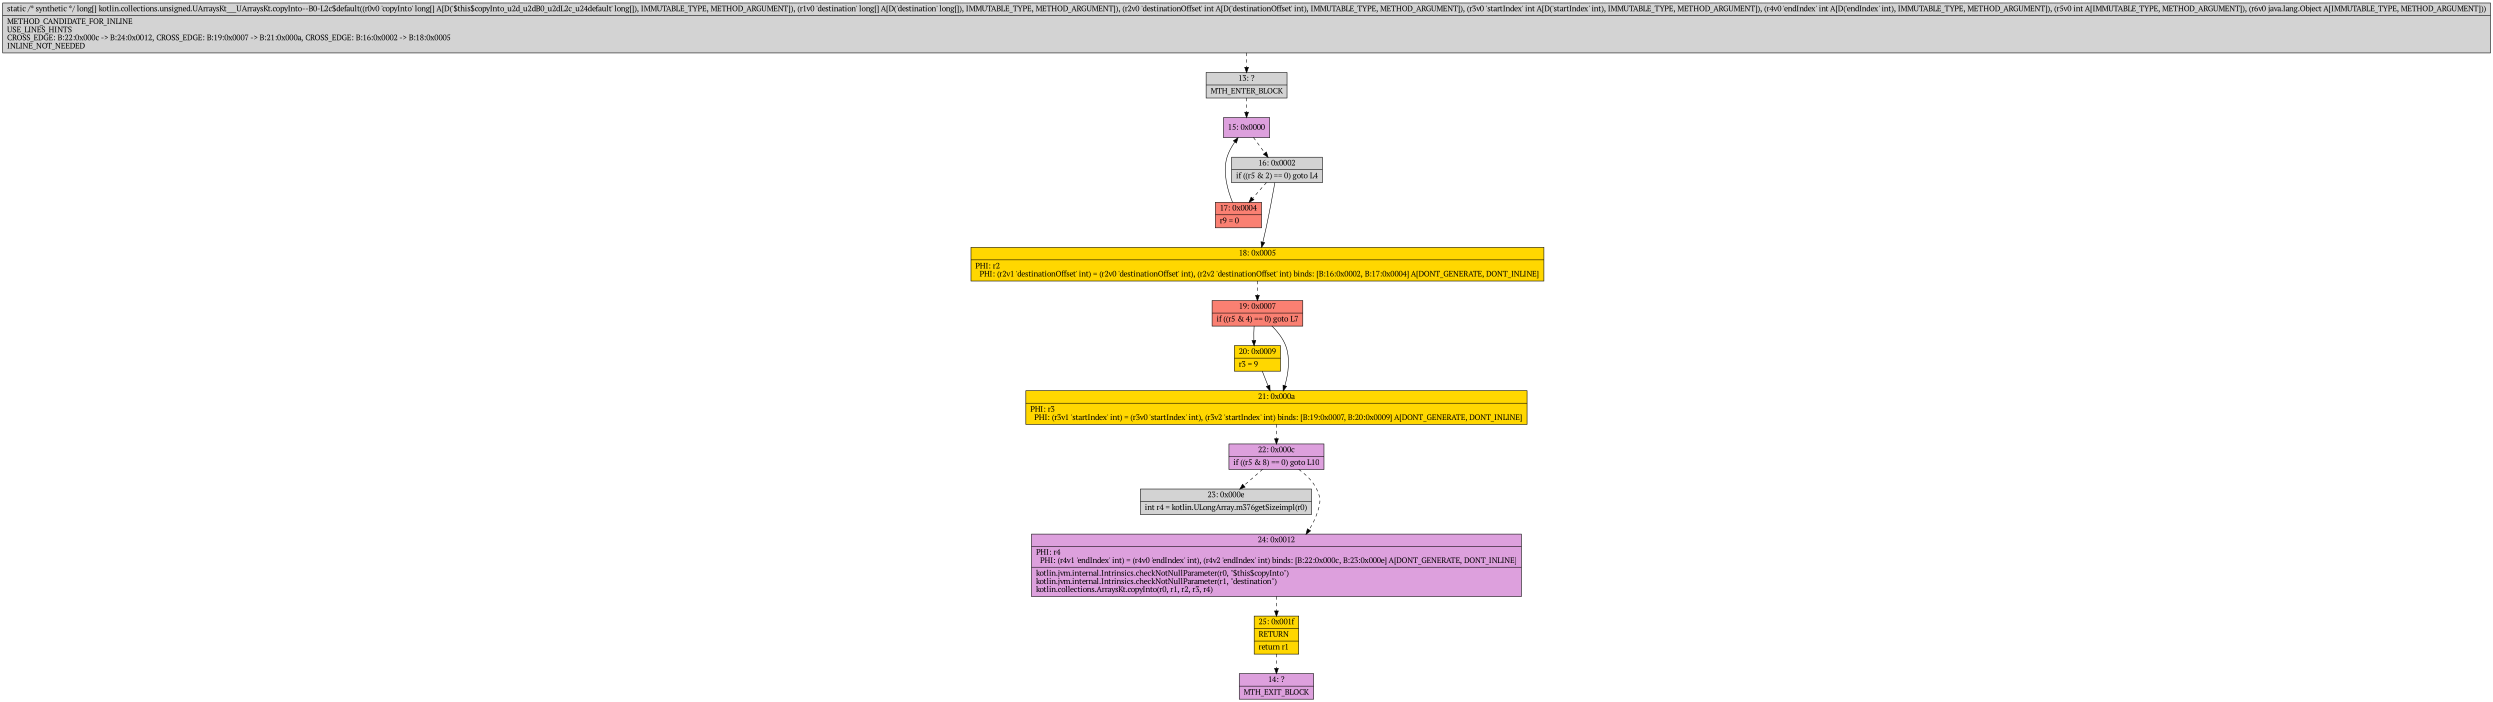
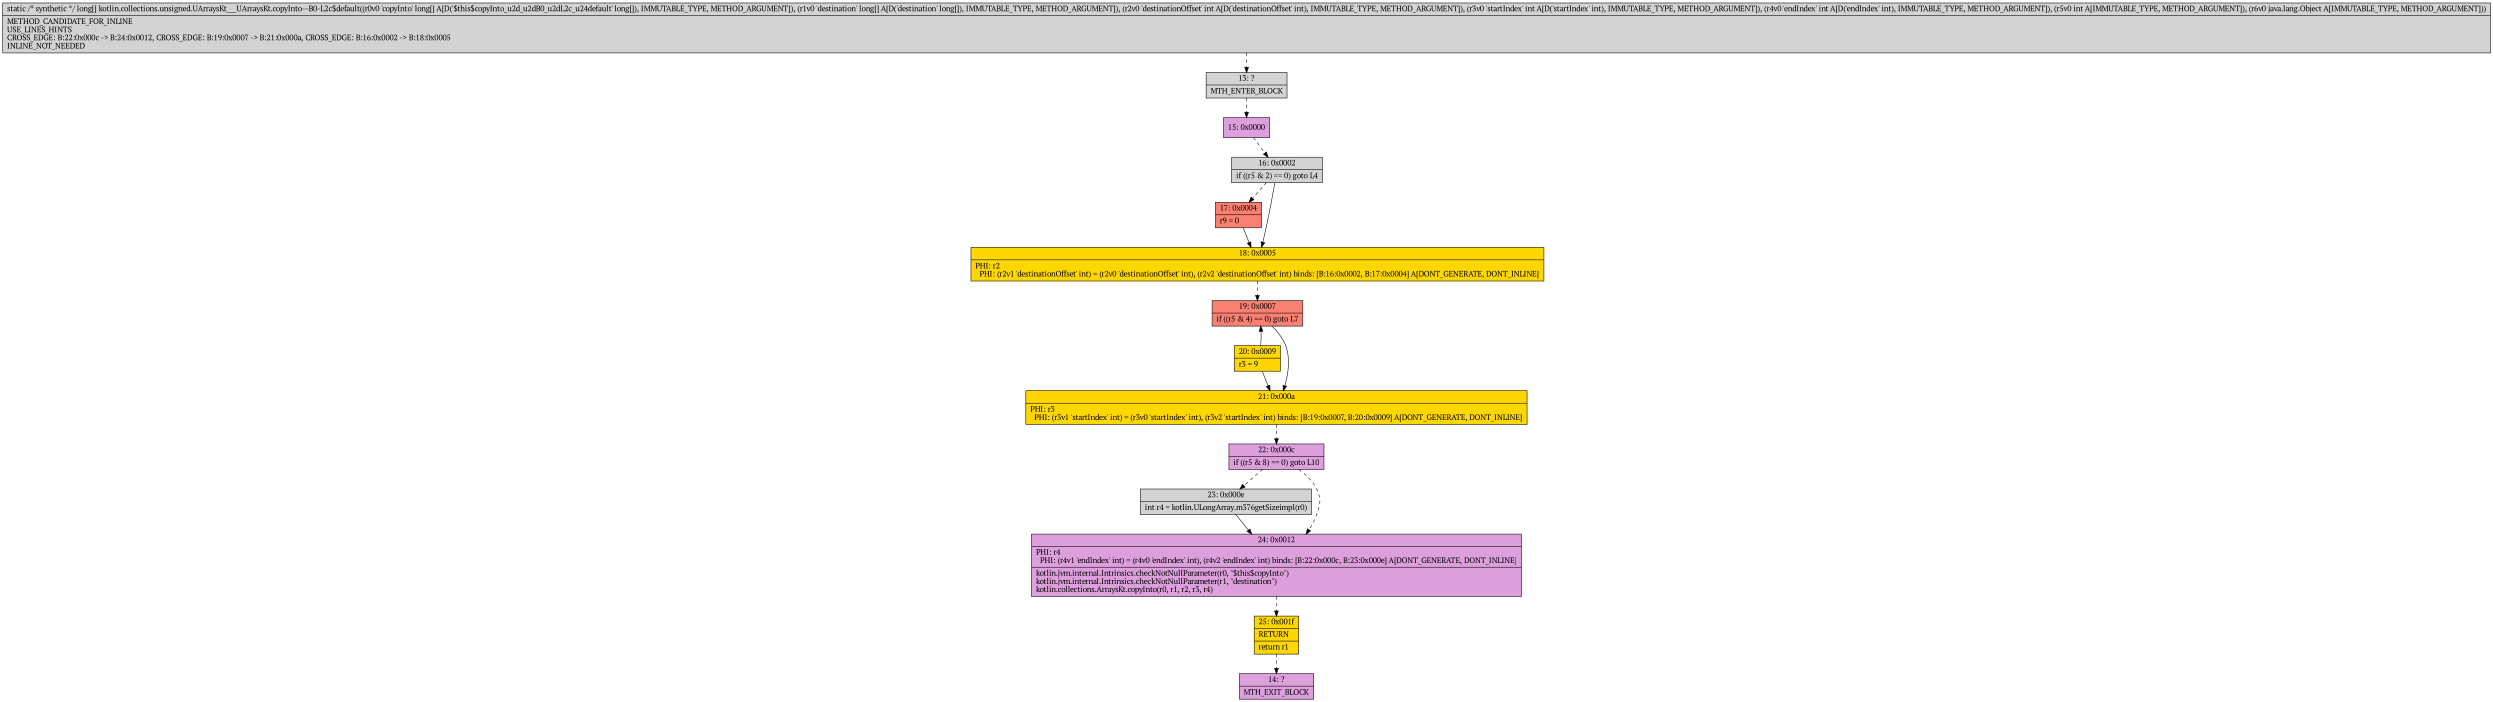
edge "17: 0x0004" -> "15: 0x0000": now "17: 0x0004" -> "18: 0x0005"
edge "19: 0x0007" -> "20: 0x0009": reversed
edge "23: 0x000e" -> "24: 0x0012": added
